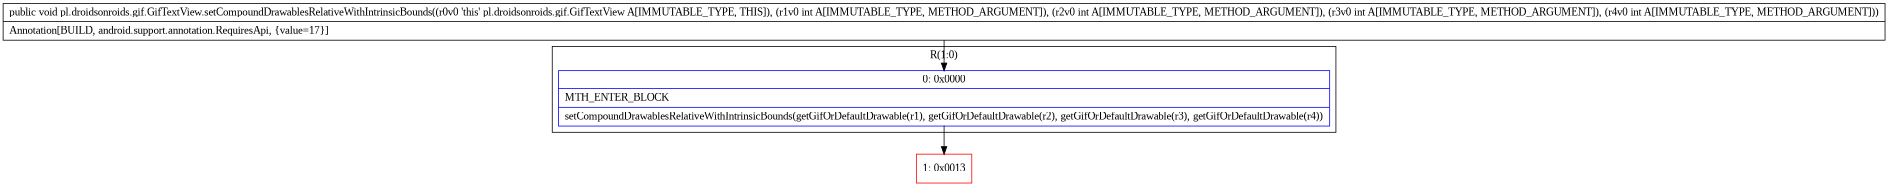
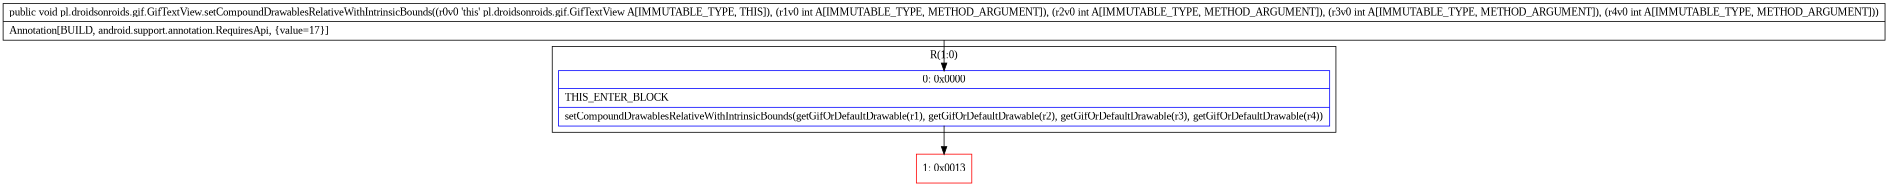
node "0: 0x0000": text "MTH_ENTER_BLOCK" -> "THIS_ENTER_BLOCK"
